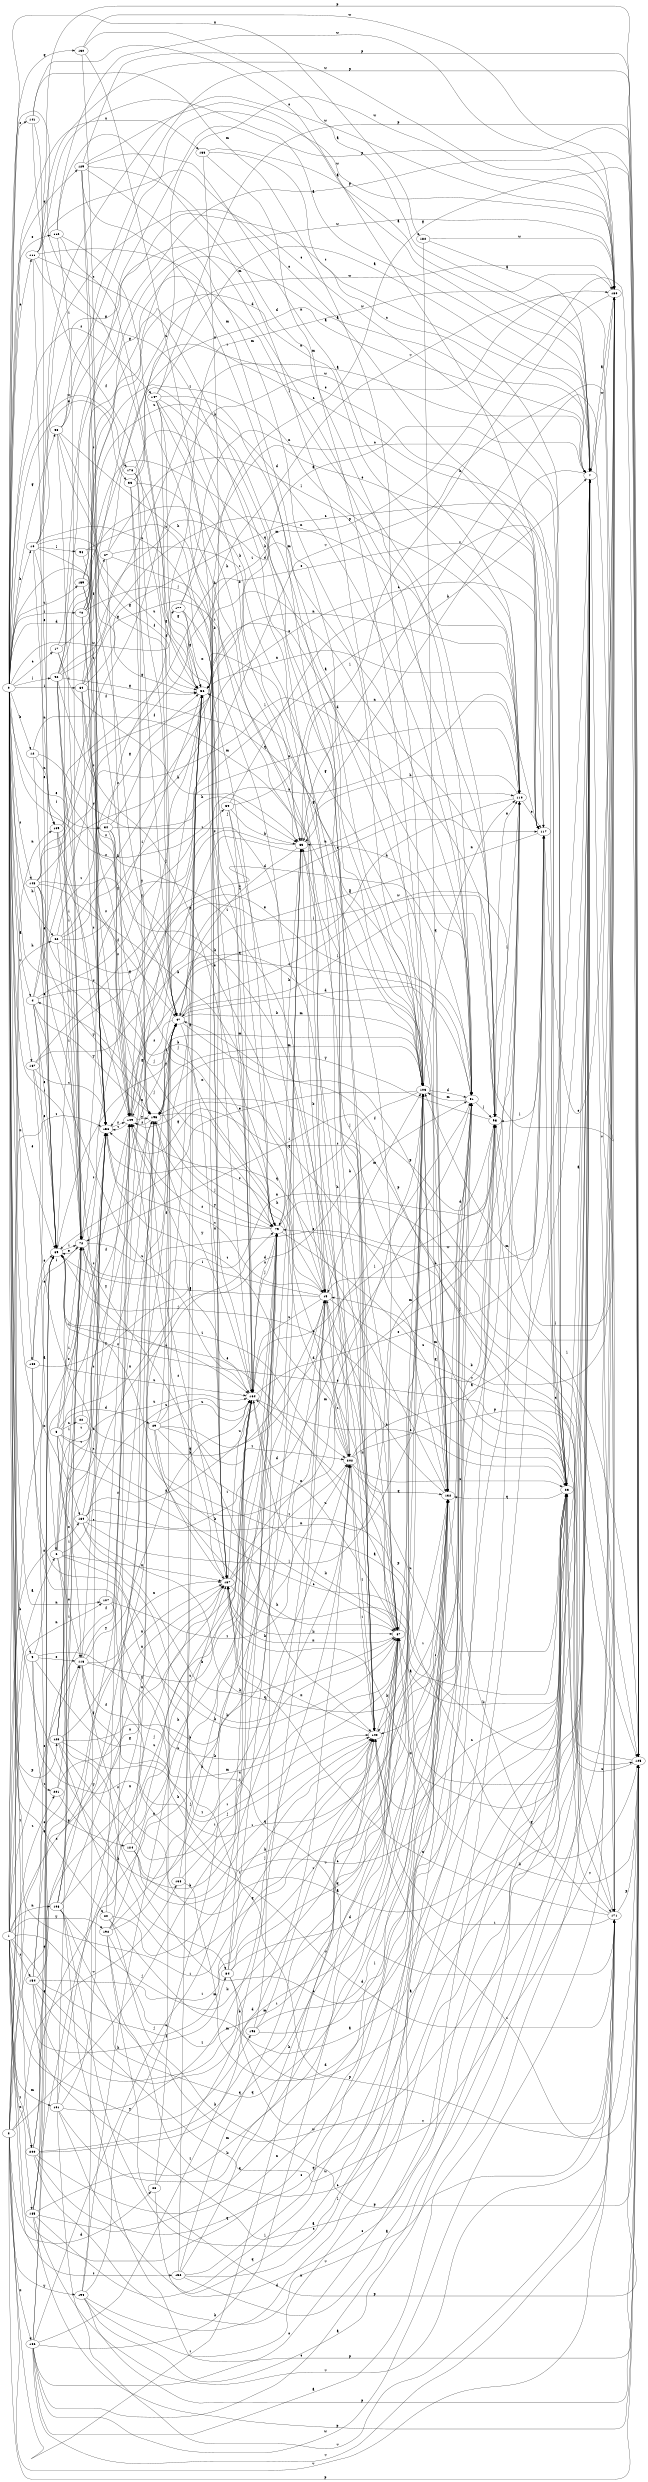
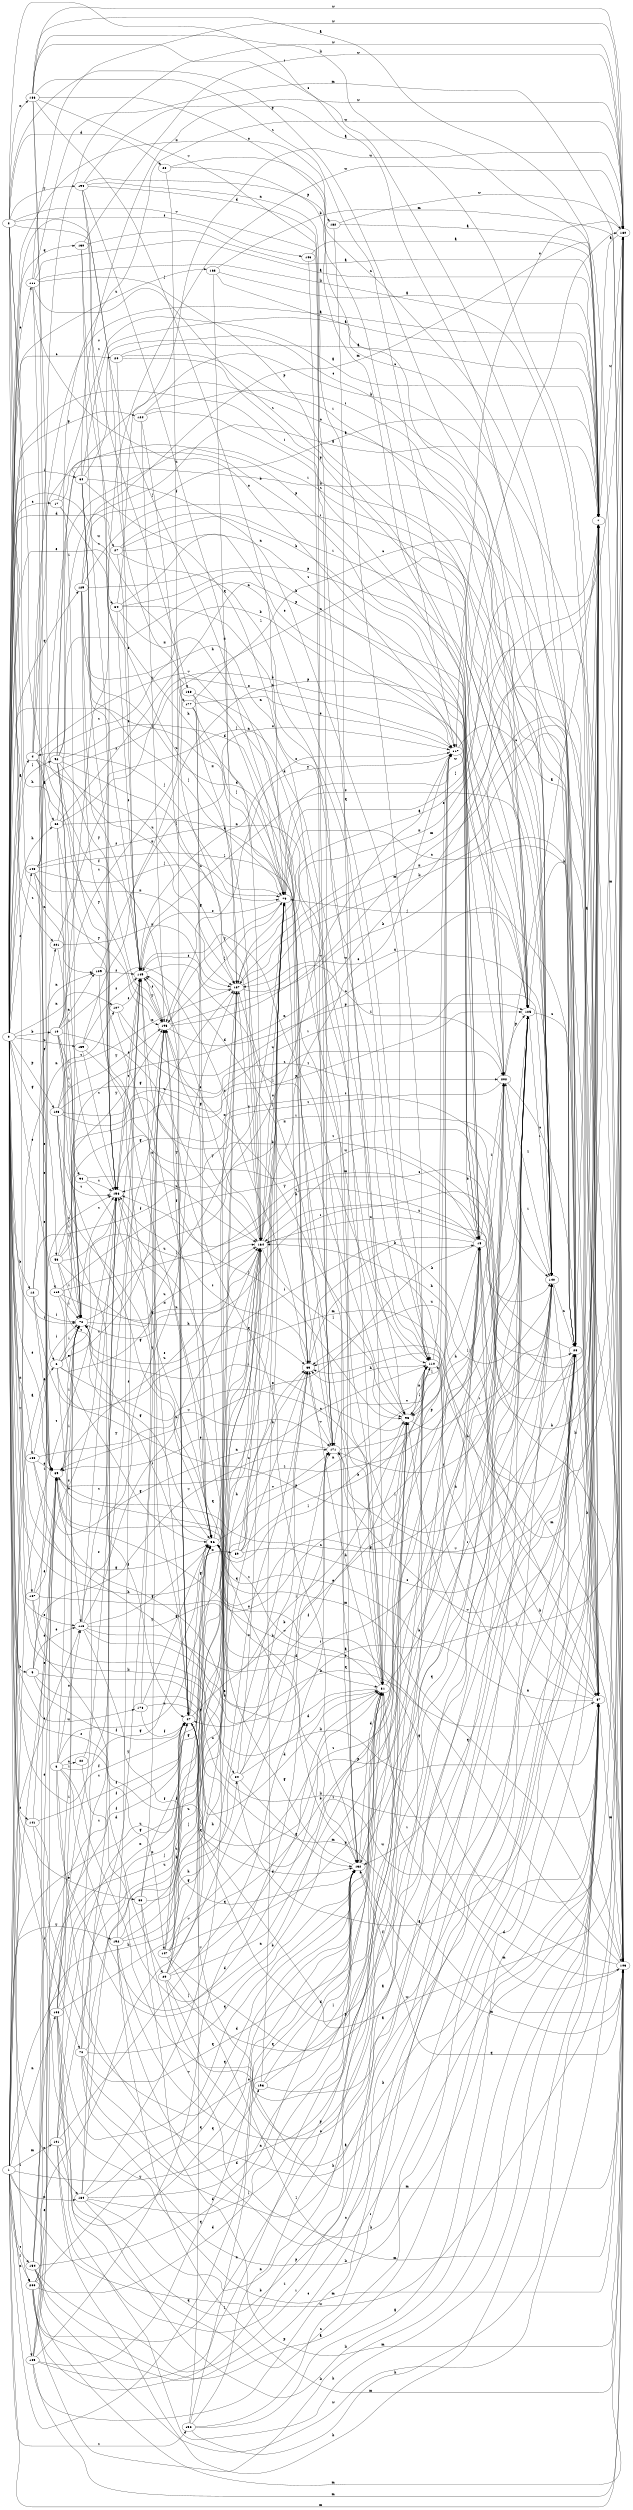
node "146": added
edge "63" -> "47": now "63" -> "156"
edge "109" -> "72": now "12" -> "72"
edge "202" -> "149": now "140" -> "149"
edge "200" -> "31": added, label "d"
